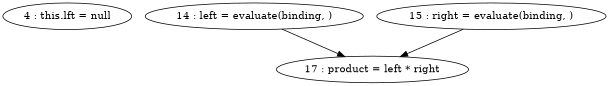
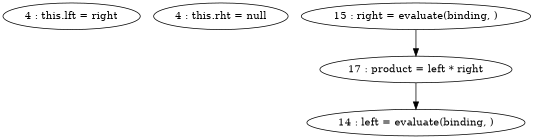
node "4 : this.lft = null": label "4 : this.lft = null" -> "4 : this.lft = right"
node "4 : this.rht = null": added
edge "14 : left = evaluate(binding, )" -> "17 : product = left * right": reversed
